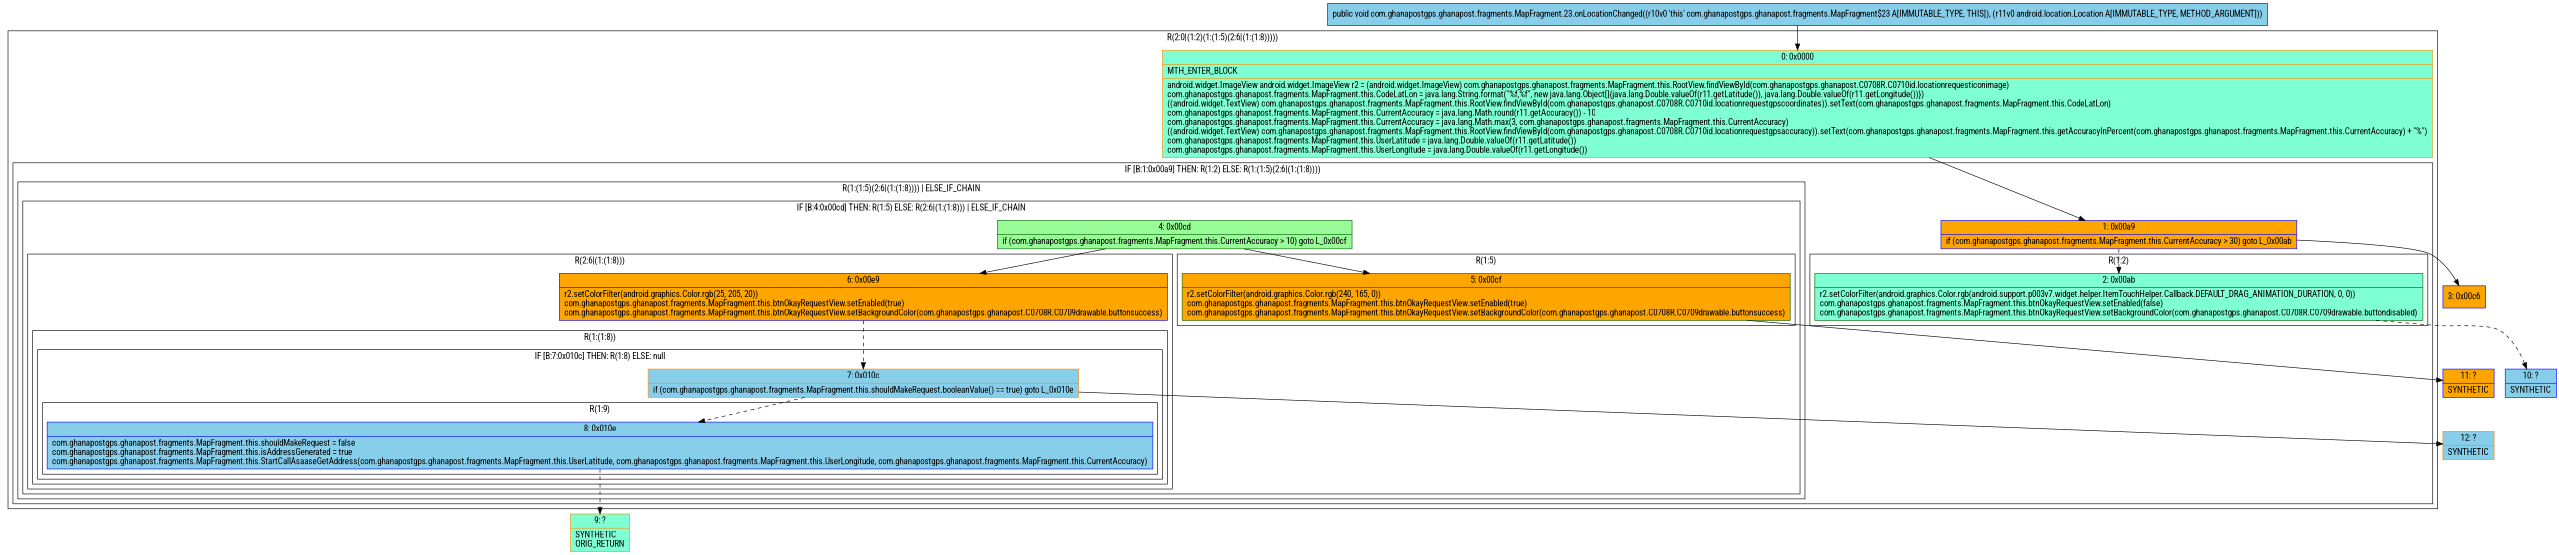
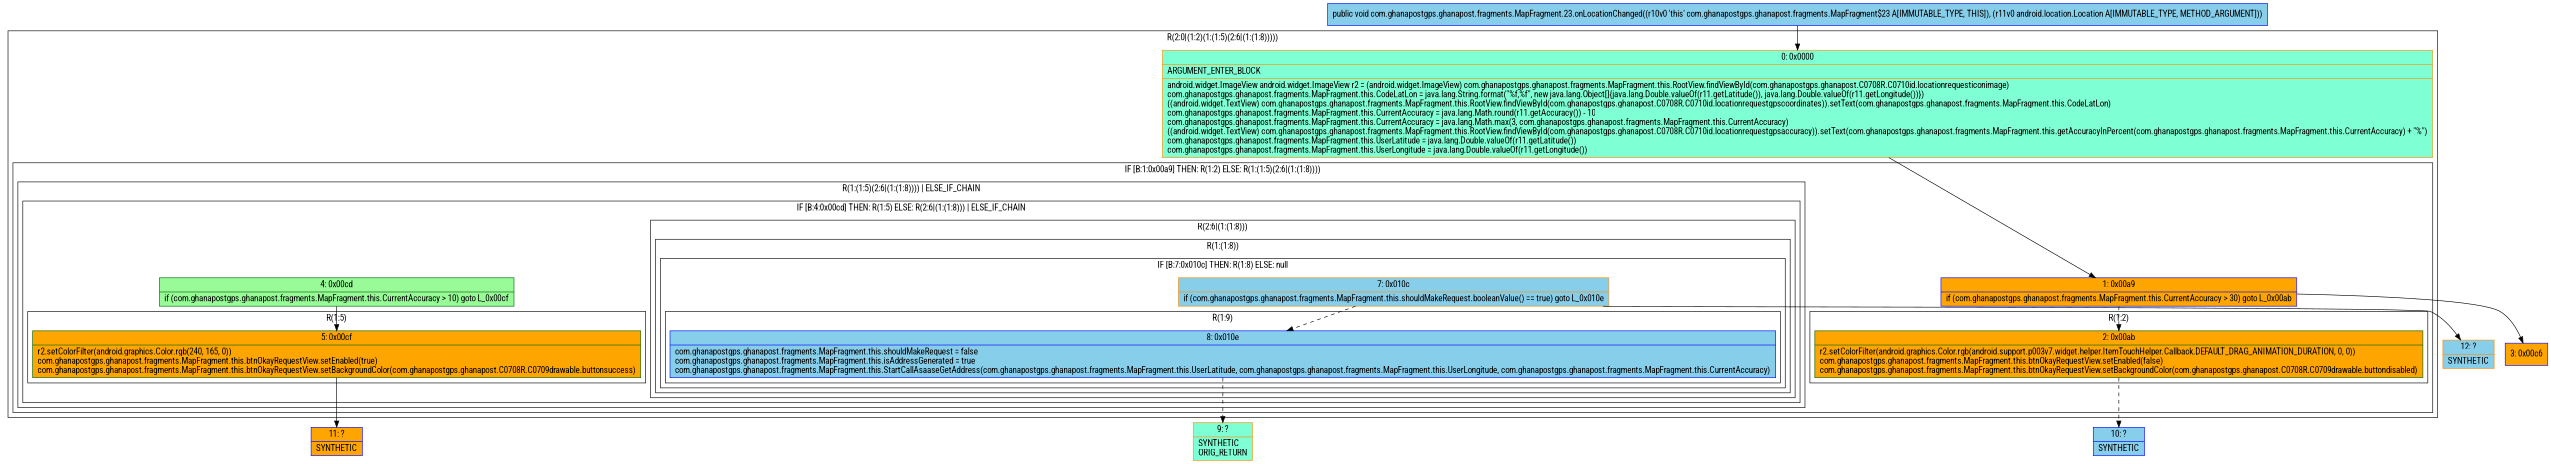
node "0: 0x0000": text "MTH_ENTER_BLOCK" -> "ARGUMENT_ENTER_BLOCK"
node "6: 0x00e9": removed
node "2: 0x00ab": fillcolor aquamarine -> orange
